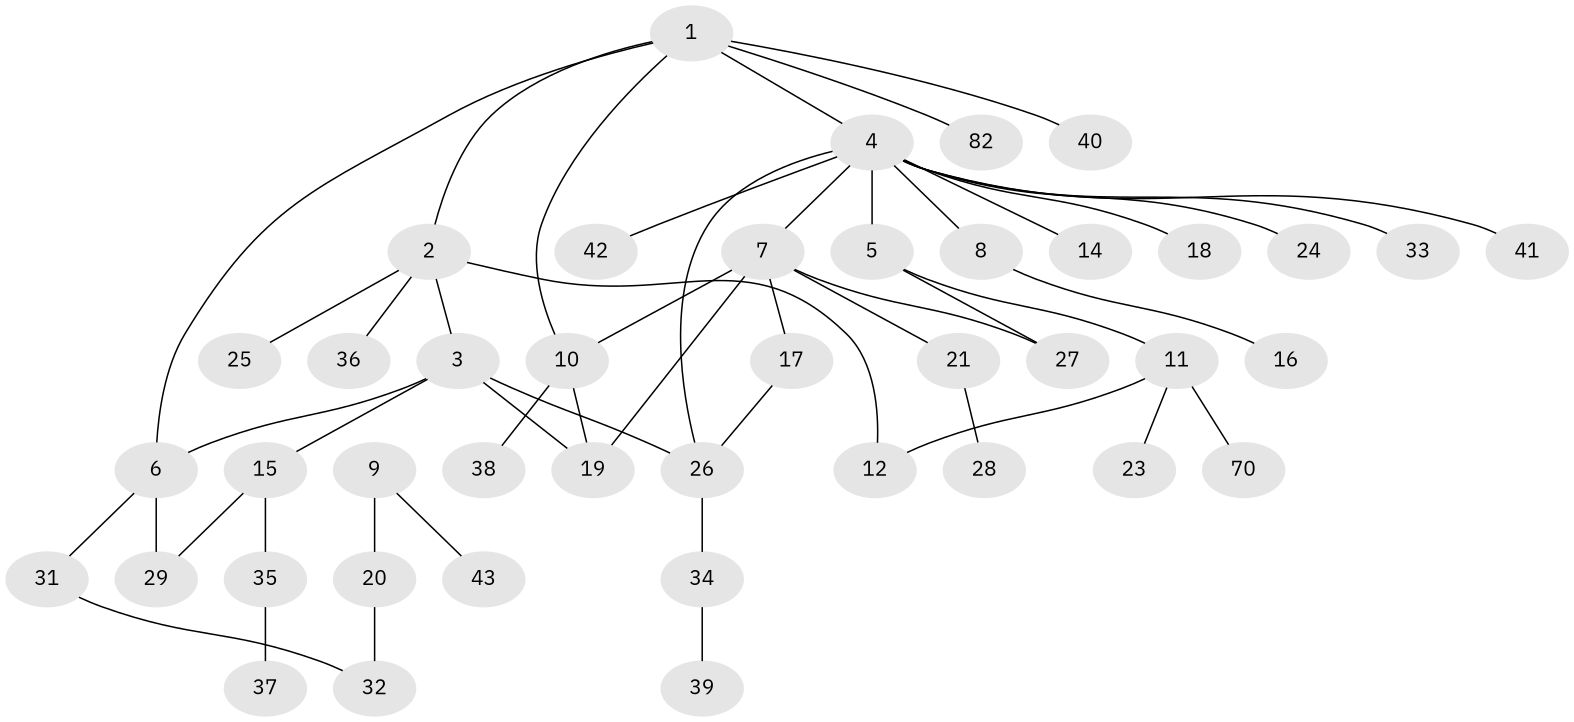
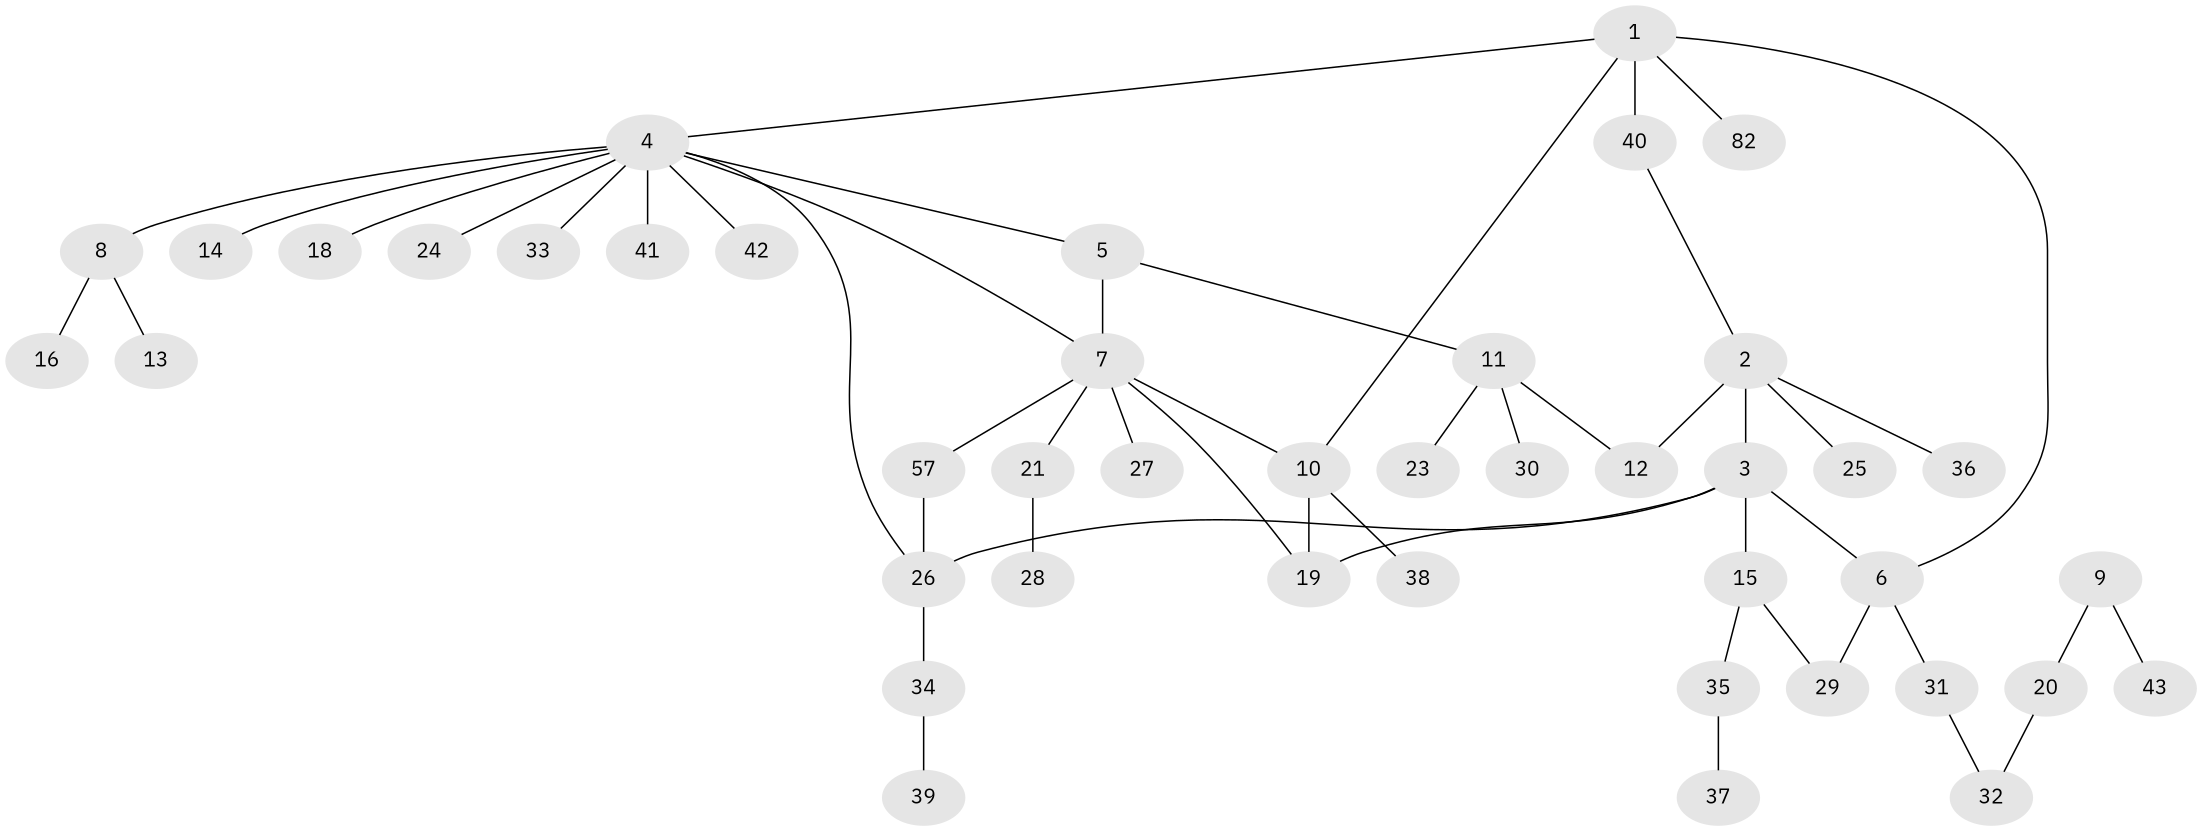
edge "1" -- "2": now "40" -- "2"
edge "5" -- "27": now "5" -- "7"
node "13": added
node "17": label "17" -> "57"
node "70": label "70" -> "30"
